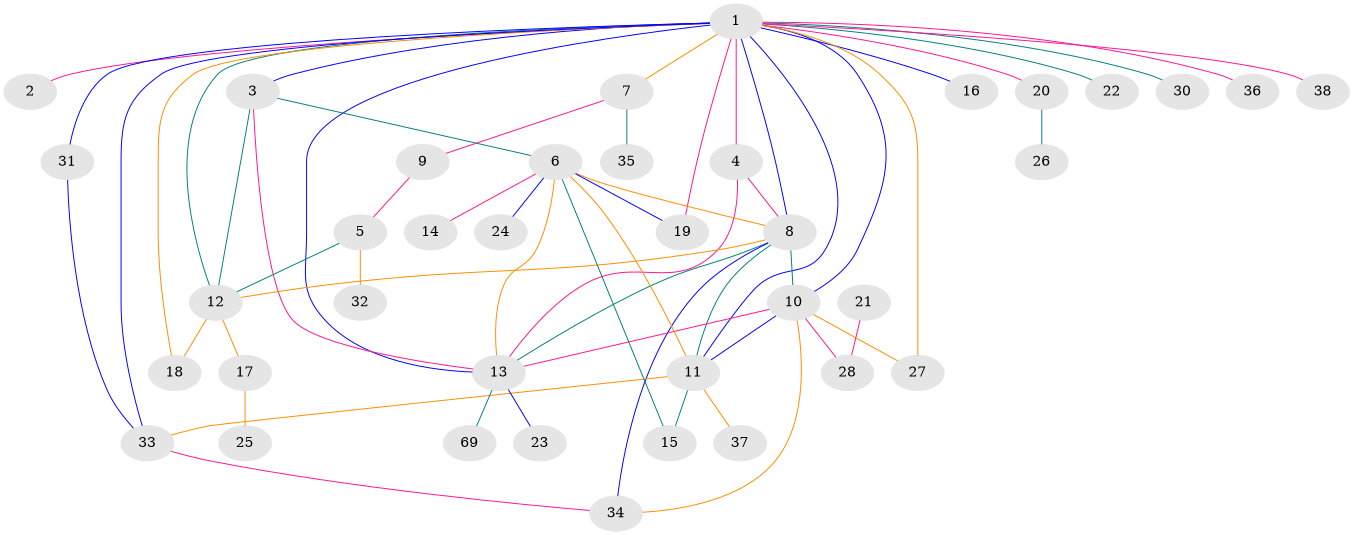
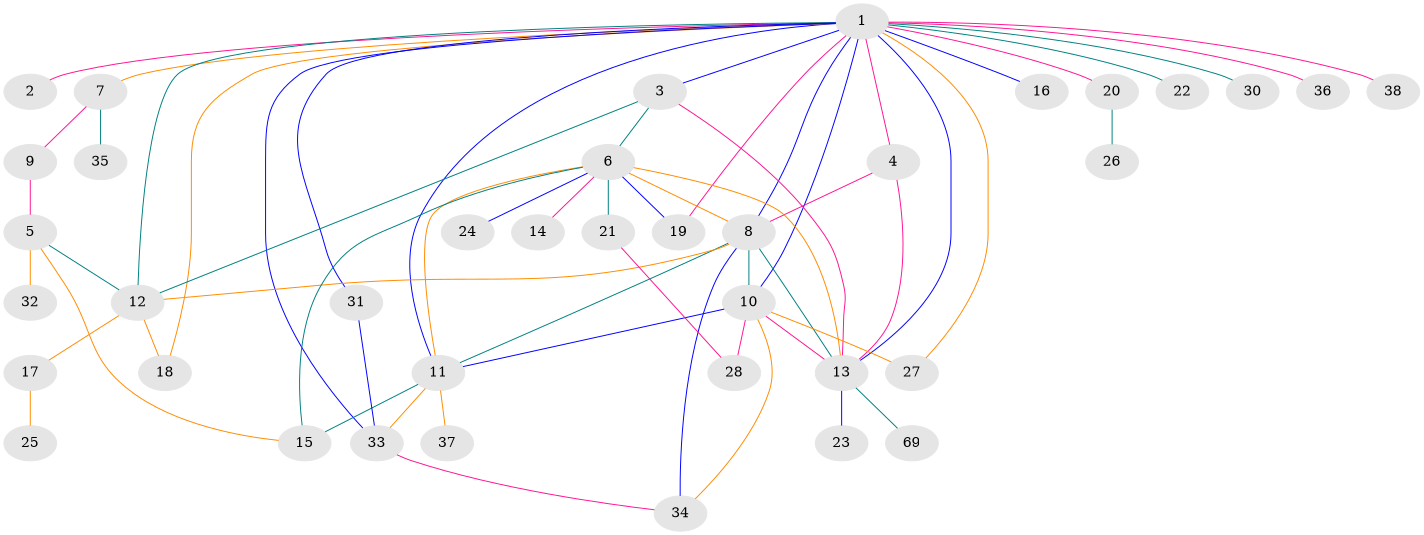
edge "6" -- "21": added
edge "5" -- "15": added
